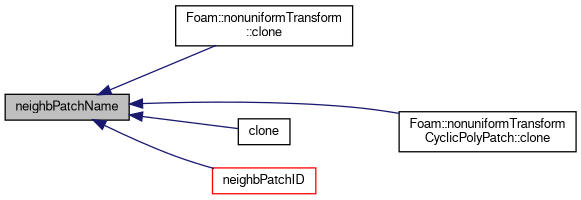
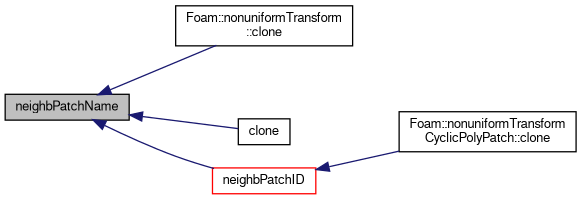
edge "Foam::nonuniformTransform CyclicPolyPatch::clone" -> "neighbPatchName": now "Foam::nonuniformTransform CyclicPolyPatch::clone" -> "neighbPatchID"
